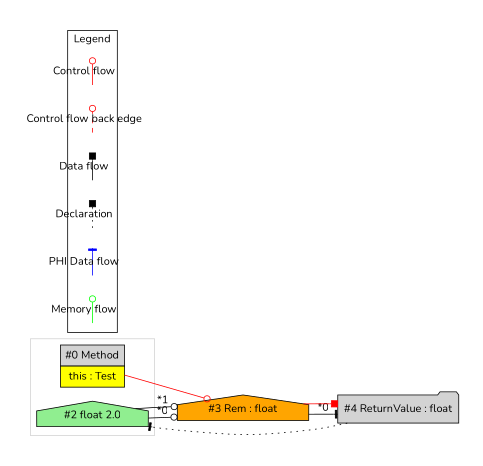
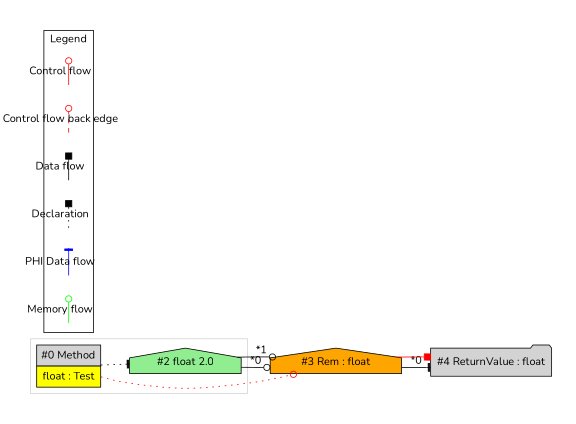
node "#0 Method": text "this : Test" -> "float : Test"
edge "#0 Method" -> "#3 Rem : float": style solid -> dotted
edge "#4 ReturnValue : float" -> "#2 float 2.0": now "#0 Method" -> "#2 float 2.0"
